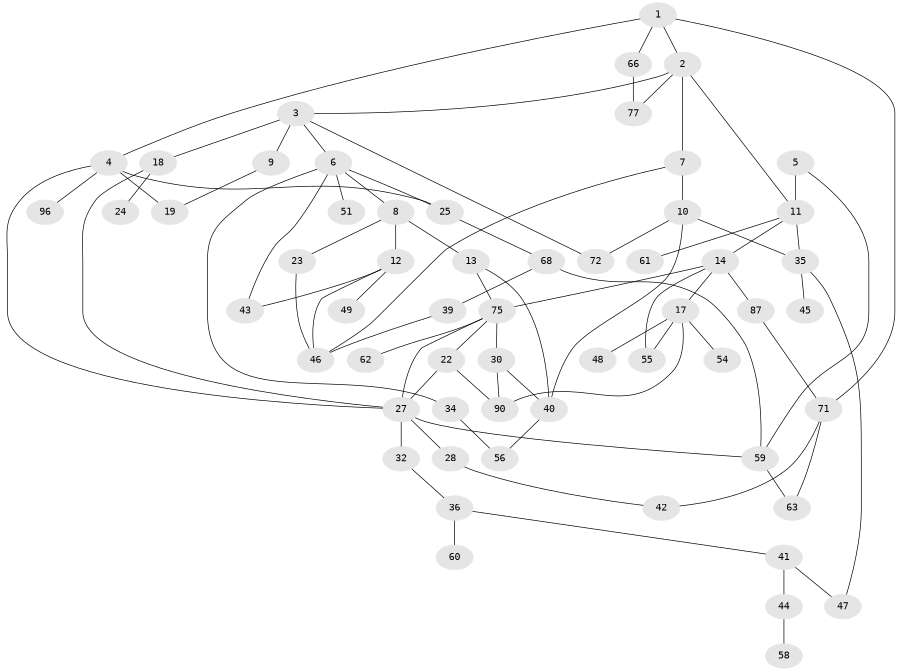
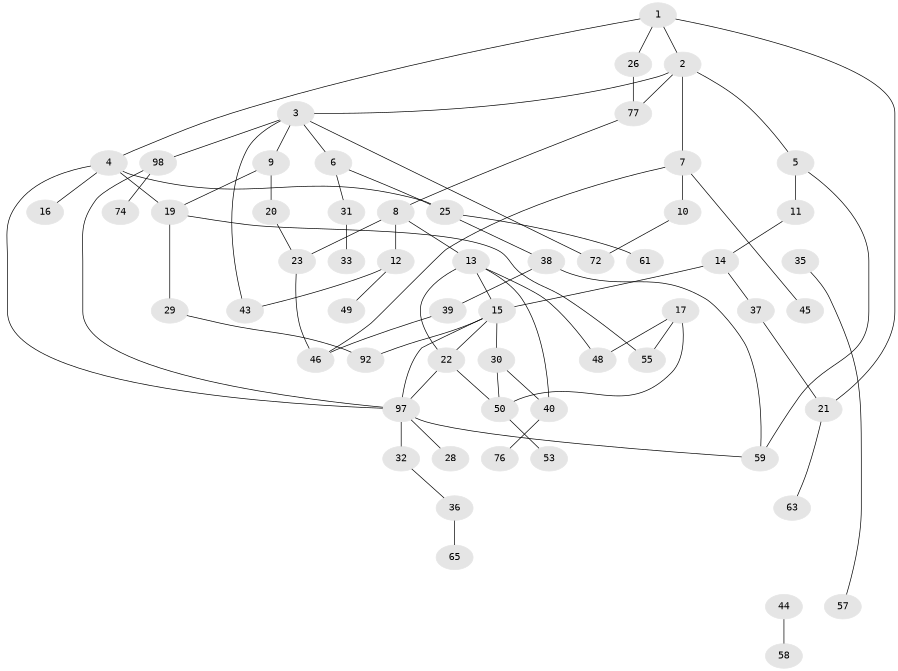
node "66": label "66" -> "26"
edge "2" -- "11": now "2" -- "5"
node "18": label "18" -> "98"
edge "6" -- "8": now "77" -- "8"
node "96": label "96" -> "16"
node "24": label "24" -> "74"
node "20": added
node "51": label "51" -> "31"
edge "6" -- "43": now "3" -- "43"
edge "11" -- "61": now "25" -- "61"
edge "10" -- "35": removed
edge "11" -- "35": removed
node "33": added
node "68": label "68" -> "38"
edge "14" -- "17": removed
edge "35" -- "45": now "7" -- "45"
edge "12" -- "46": removed
edge "13" -- "48": added
edge "14" -- "55": now "19" -- "55"
edge "13" -- "22": added
node "29": added
node "75": label "75" -> "15"
node "87": label "87" -> "37"
edge "10" -- "40": removed
node "62": label "62" -> "92"
node "54": removed
node "27": label "27" -> "97"
node "34": removed
node "90": label "90" -> "50"
node "71": label "71" -> "21"
node "56": label "56" -> "76"
node "53": added
edge "59" -- "63": removed
node "42": removed
node "60": label "60" -> "65"
node "41": removed
node "47": label "47" -> "57"
